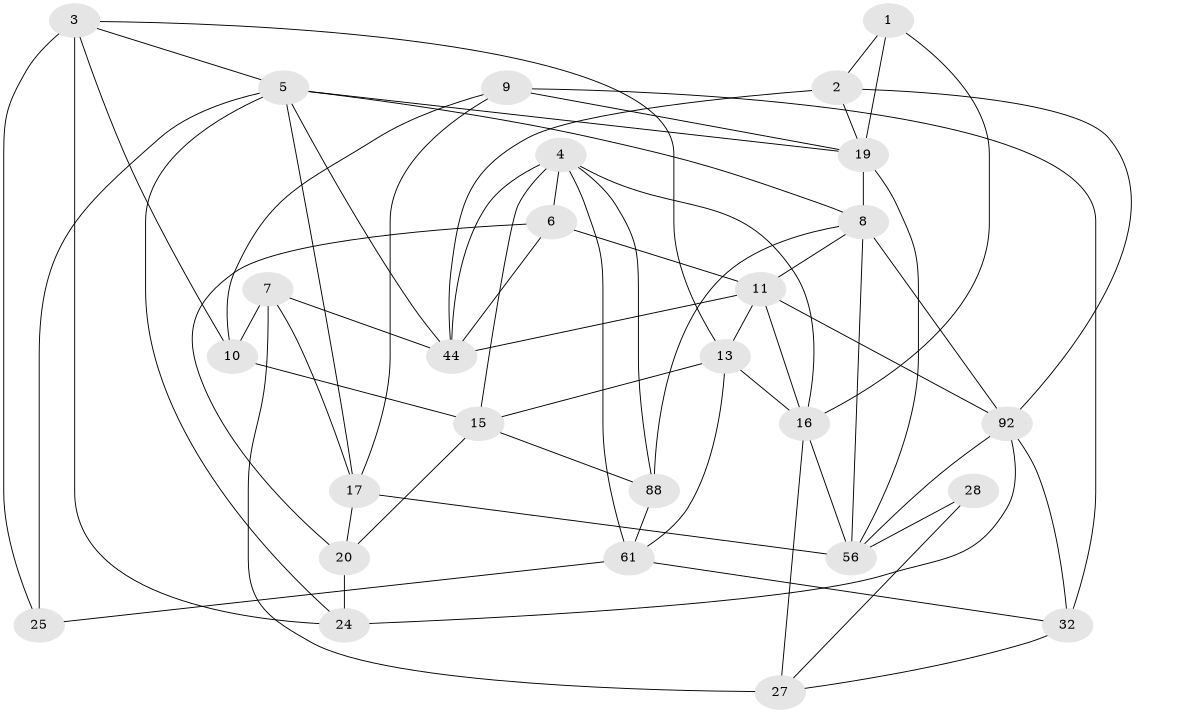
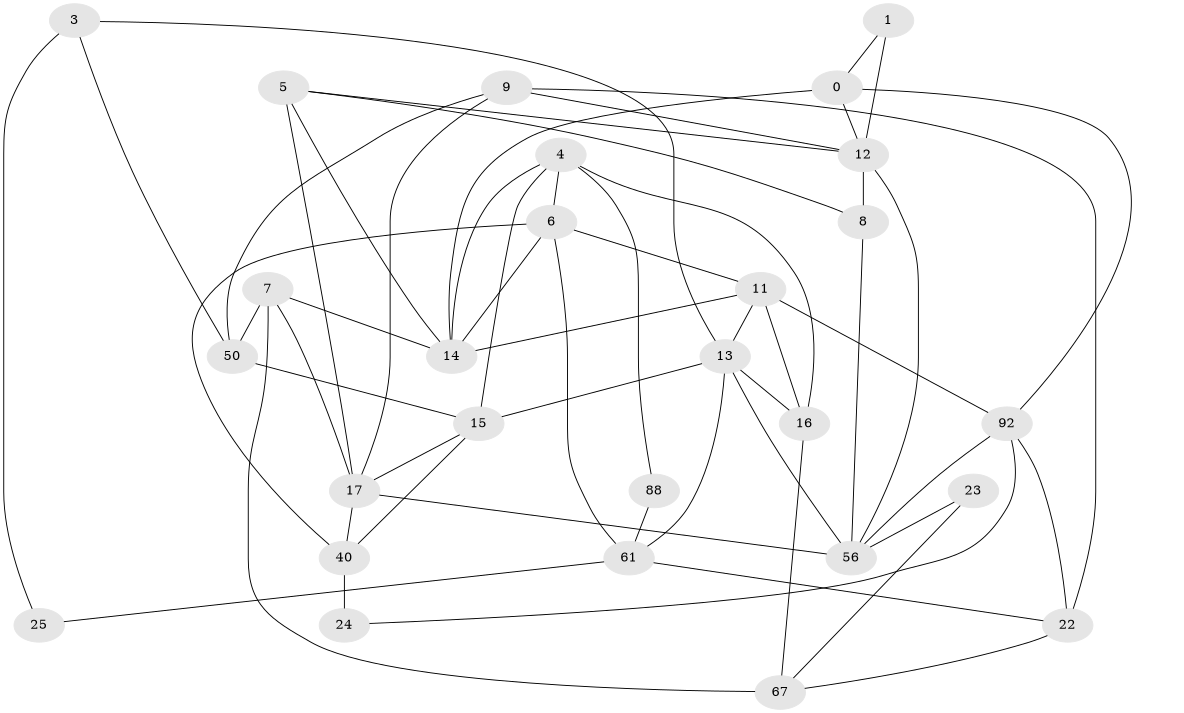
edge "3" -- "5": removed
node "2": label "2" -> "0"
node "19": label "19" -> "12"
edge "1" -- "16": removed
edge "8" -- "11": removed
edge "5" -- "25": removed
edge "8" -- "88": removed
edge "8" -- "92": removed
edge "4" -- "61": now "6" -- "61"
edge "5" -- "24": removed
node "10": label "10" -> "50"
node "44": label "44" -> "14"
edge "3" -- "24": removed
edge "15" -- "88": now "15" -- "17"
edge "16" -- "56": now "13" -- "56"
node "28": label "28" -> "23"
node "20": label "20" -> "40"
node "32": label "32" -> "22"
node "27": label "27" -> "67"
